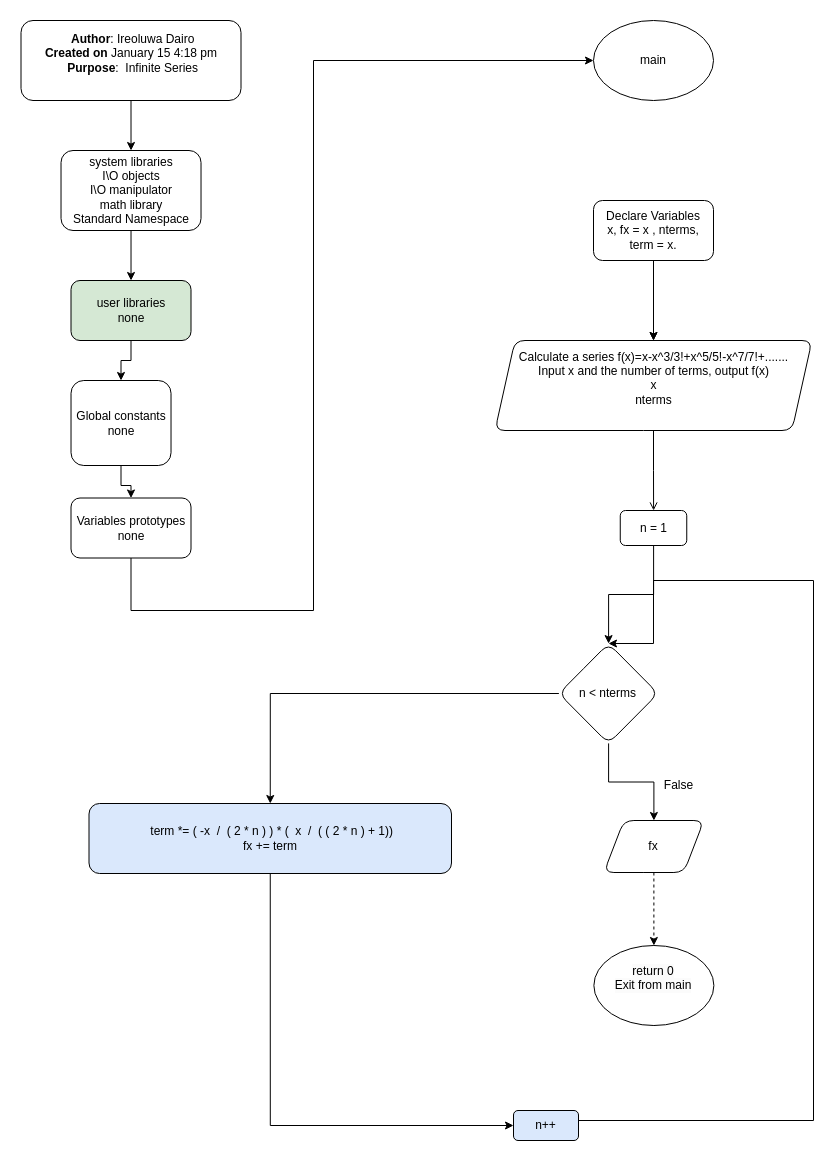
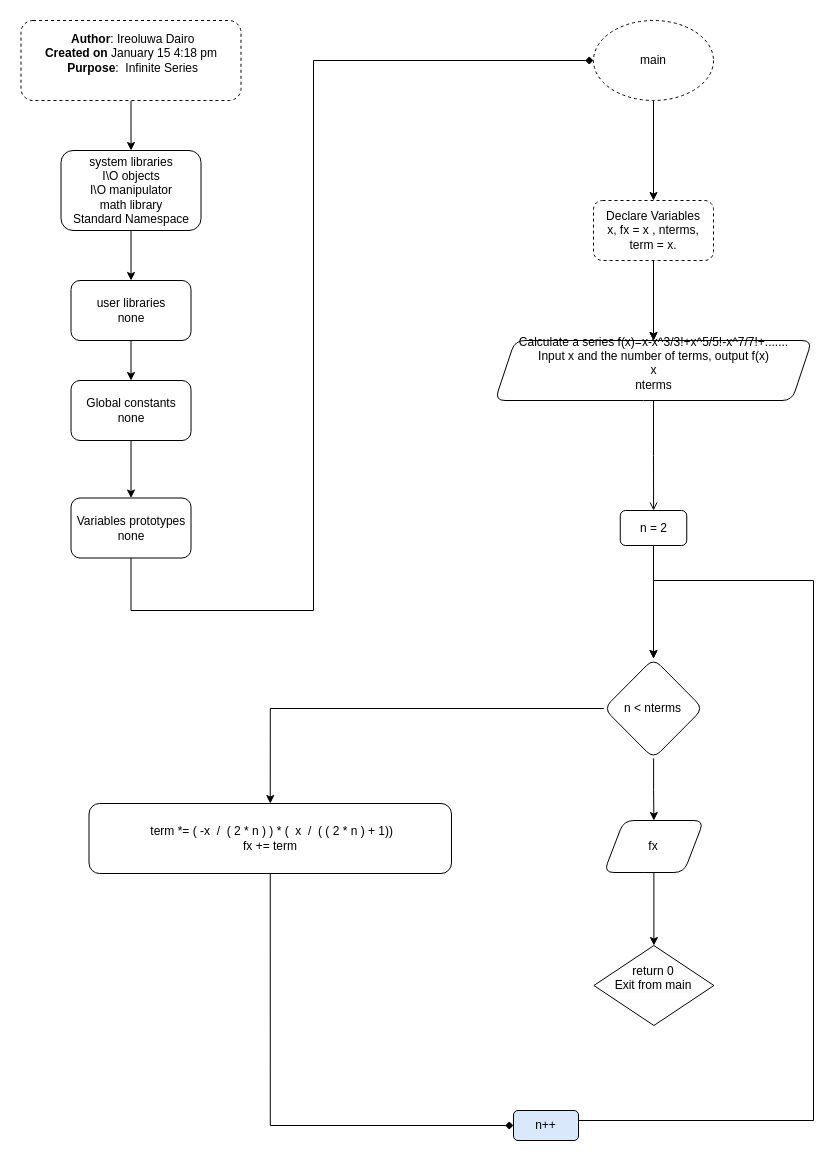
node "Author: Ireoluwa Dairo Created on January 15 4:18 pm Purpose: Infinite Series": style solid -> dashed
edge "Variables prototypes none" -> "main": arrowhead classic -> diamond
node "main": style solid -> dashed
edge "main" -> "Declare Variables x, fx = x , nterms, term = x.": added
node "Declare Variables x, fx = x , nterms, term = x.": style solid -> dashed
node "user libraries none": fillcolor #d5e8d4 -> #ffffff
node "Calculate a series f(x)=x-x^3/3!+x^5/5!-x^7/7!+....... Input x and the number of terms, output f(x) x nterms": size 317x90 -> 317x60
node "Global constants none": size 100x85 -> 120x60
node "n = 1": label "n = 1" -> "n = 2"
node "n < nterms": moved (609, 694) -> (654, 709)
node "False": removed
node "term *= ( -x / ( 2 * n ) ) * ( x / ( ( 2 * n ) + 1)) fx += term": fillcolor #dae8fc -> #ffffff
edge "fx" -> "return 0 Exit from main": style dashed -> solid
node "return 0 Exit from main": shape ellipse -> diamond
edge "term *= ( -x / ( 2 * n ) ) * ( x / ( ( 2 * n ) + 1)) fx += term" -> "n++": arrowhead classic -> diamond
